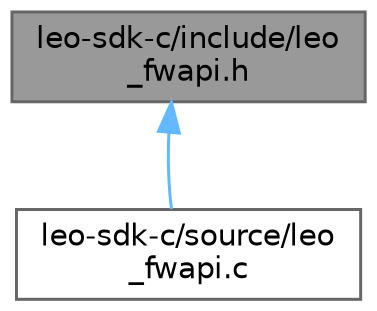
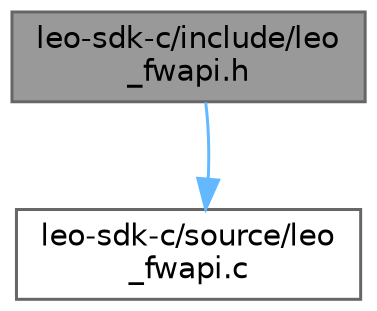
edge "leo-sdk-c/source/leo _fwapi.c" -> "leo-sdk-c/include/leo _fwapi.h": reversed
